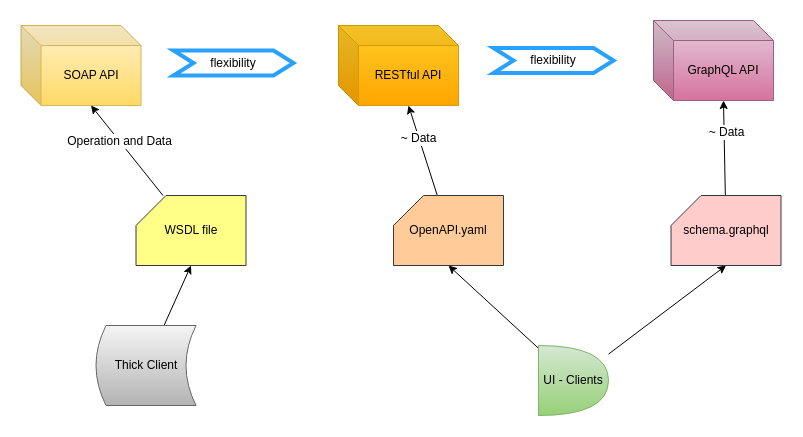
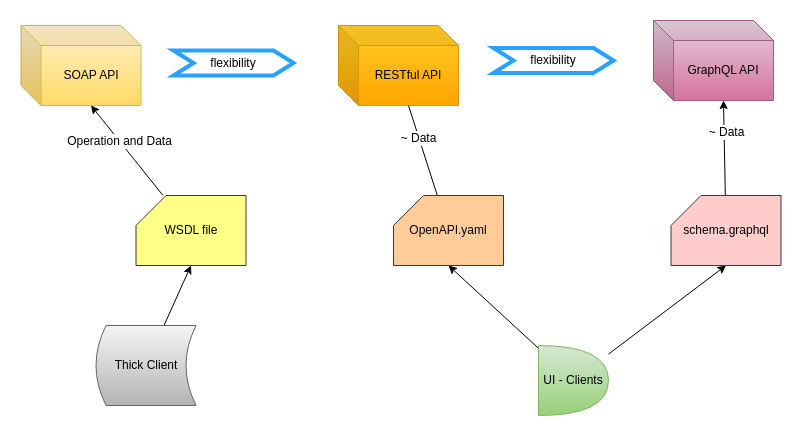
edge "OpenAPI.yaml" -> "RESTful API": arrowhead classic -> none
